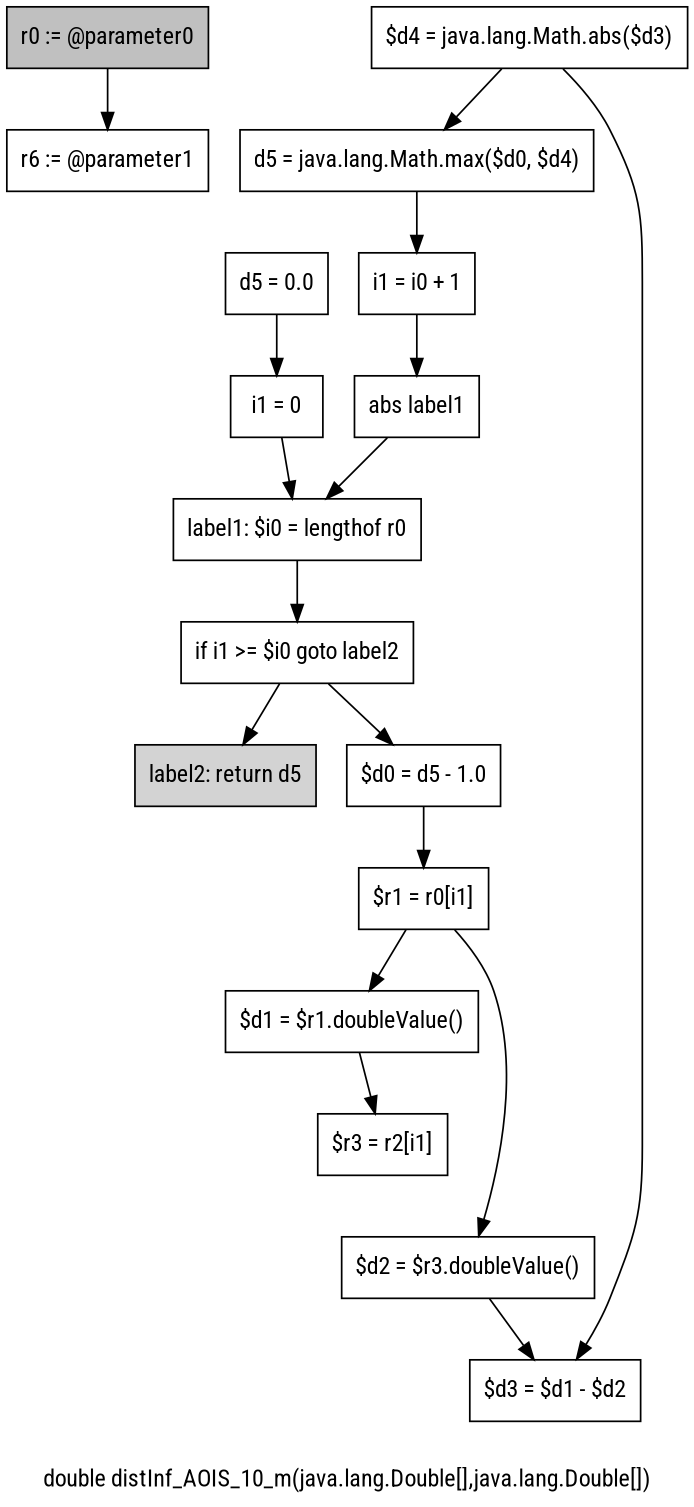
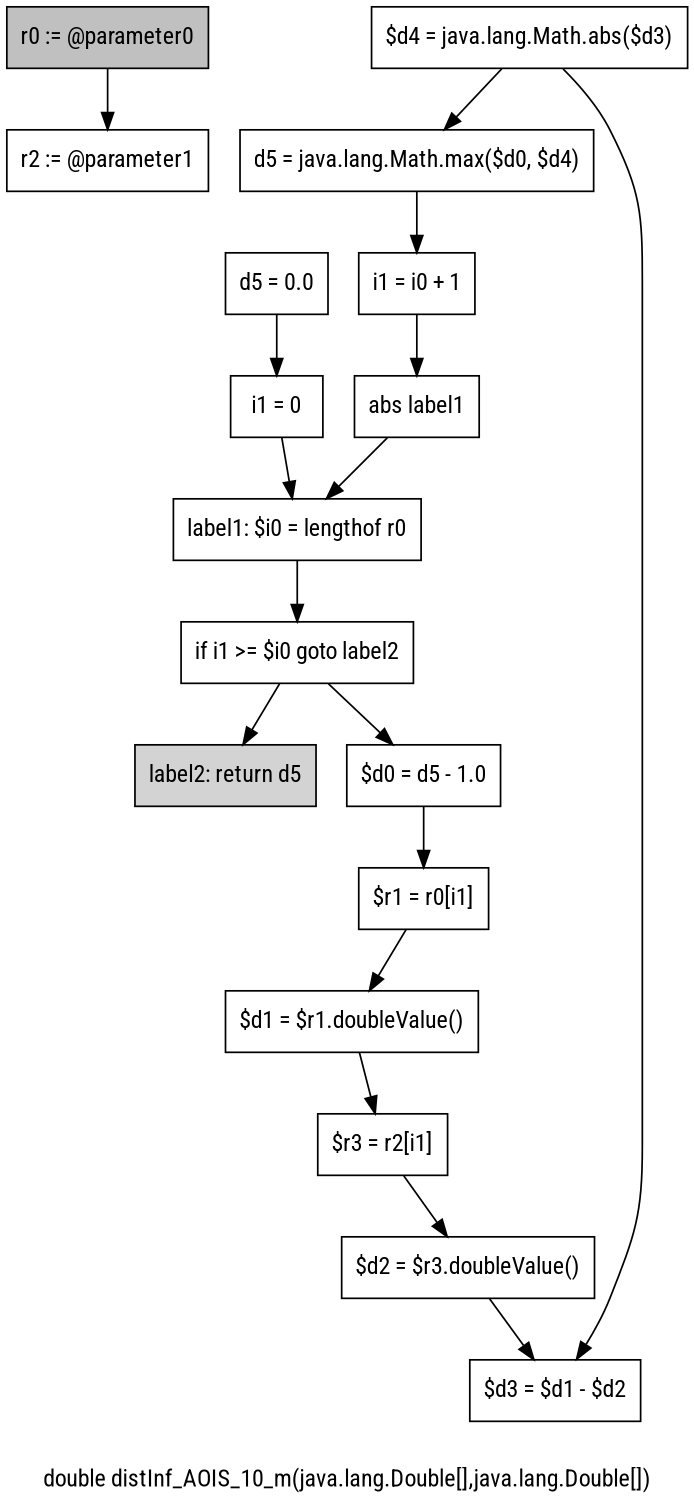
node "r6 := @parameter1": label "r6 := @parameter1" -> "r2 := @parameter1"
edge "$r1 = r0[i1]" -> "$d2 = $r3.doubleValue()": now "$r3 = r2[i1]" -> "$d2 = $r3.doubleValue()"
